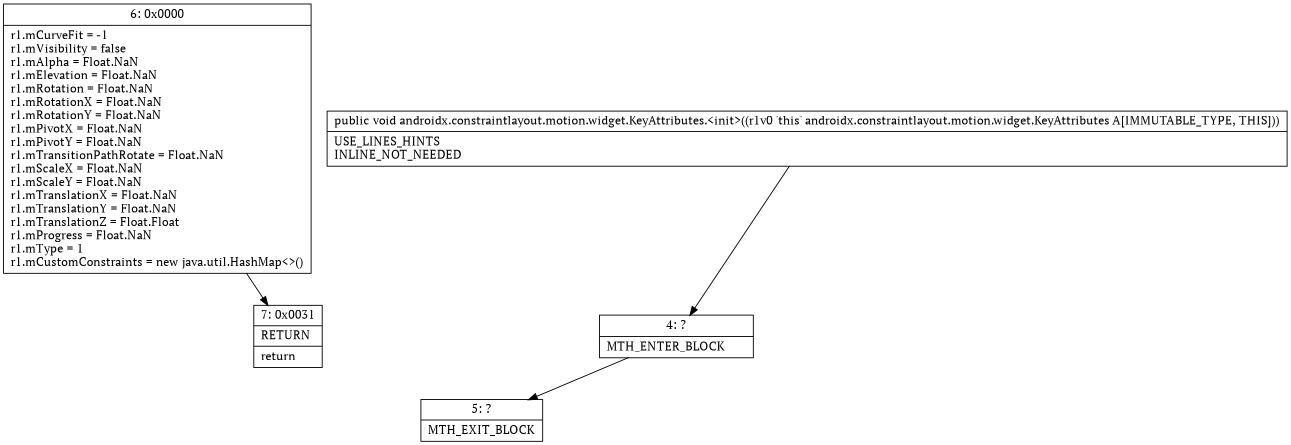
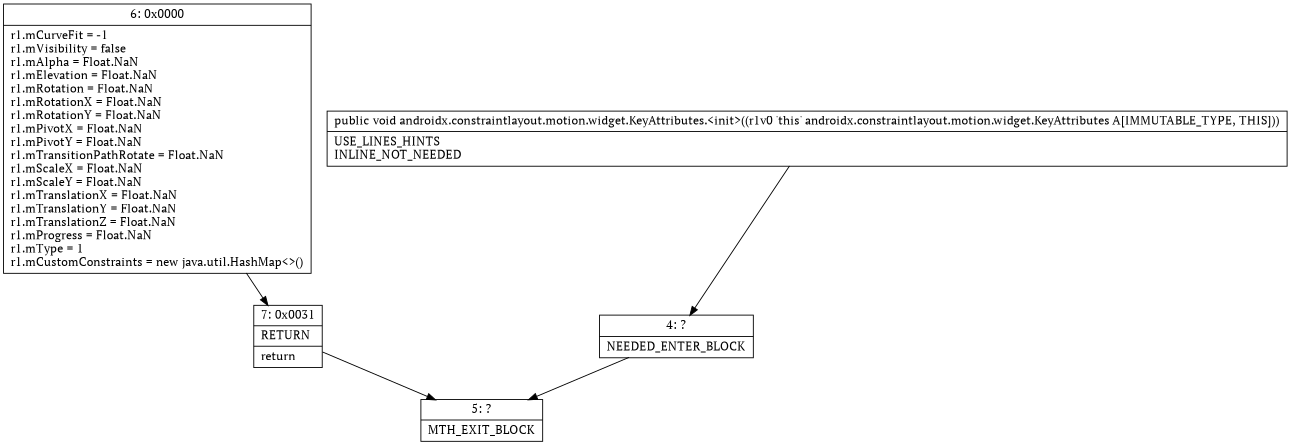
node "6: 0x0000": text "r1.mTranslationZ = Float.Float" -> "r1.mTranslationZ = Float.NaN"
node "4: ?": text "MTH_ENTER_BLOCK" -> "NEEDED_ENTER_BLOCK"
edge "7: 0x0031" -> "5: ?": added
